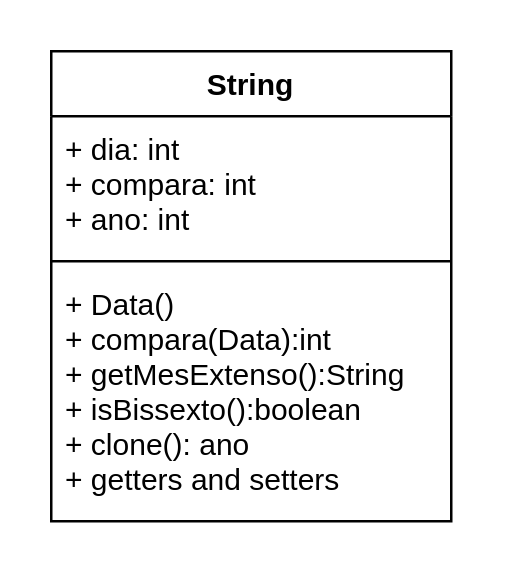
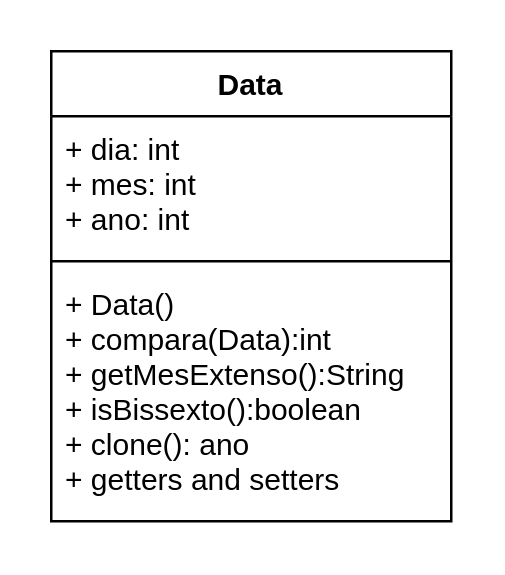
node "String": label "String" -> "Data"
node "+ dia: int + compara: int + ano: int": label "+ dia: int + compara: int + ano: int" -> "+ dia: int + mes: int + ano: int"
